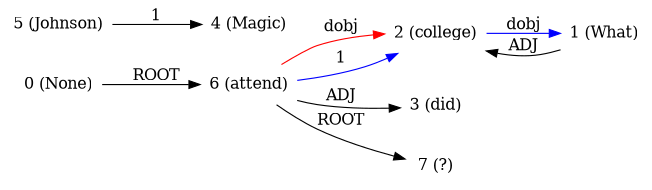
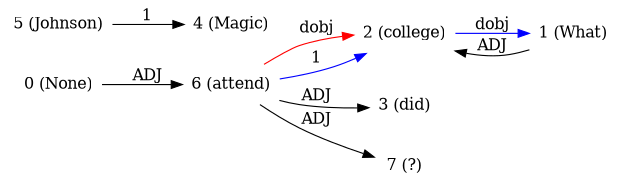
edge "0 (None)" -> "6 (attend)": label "ROOT" -> "ADJ"
edge "6 (attend)" -> "7 (?)": label "ROOT" -> "ADJ"
